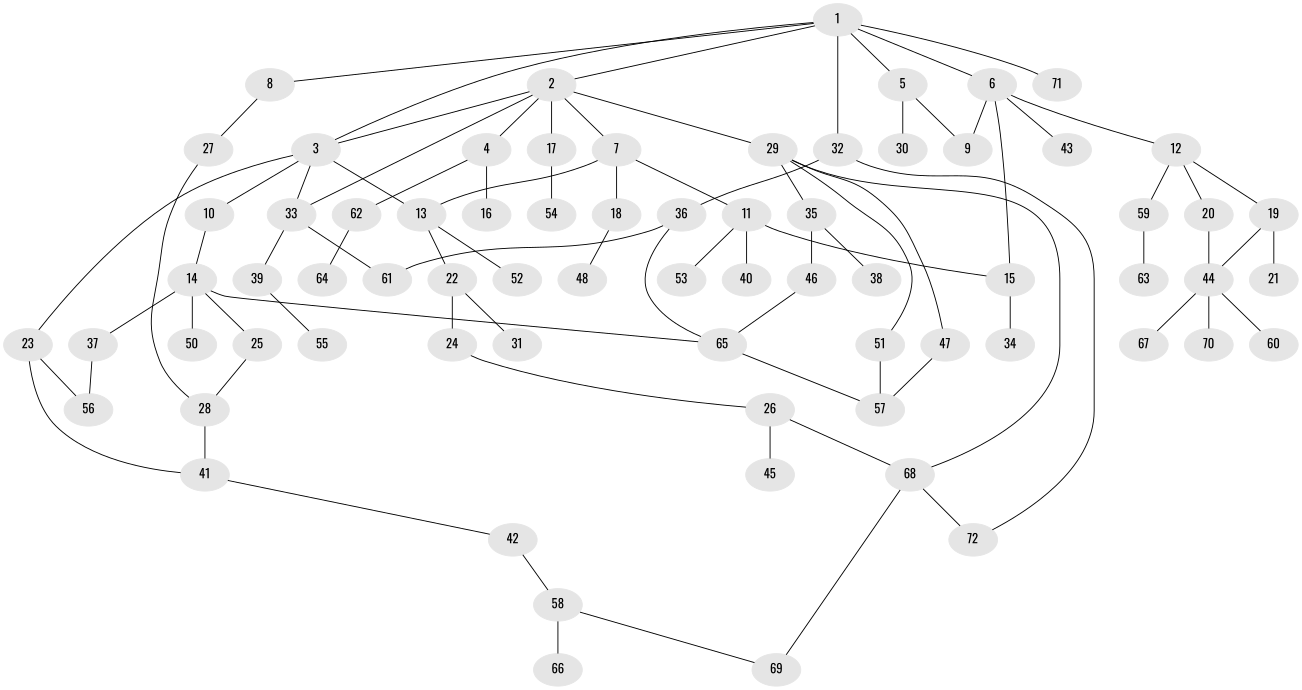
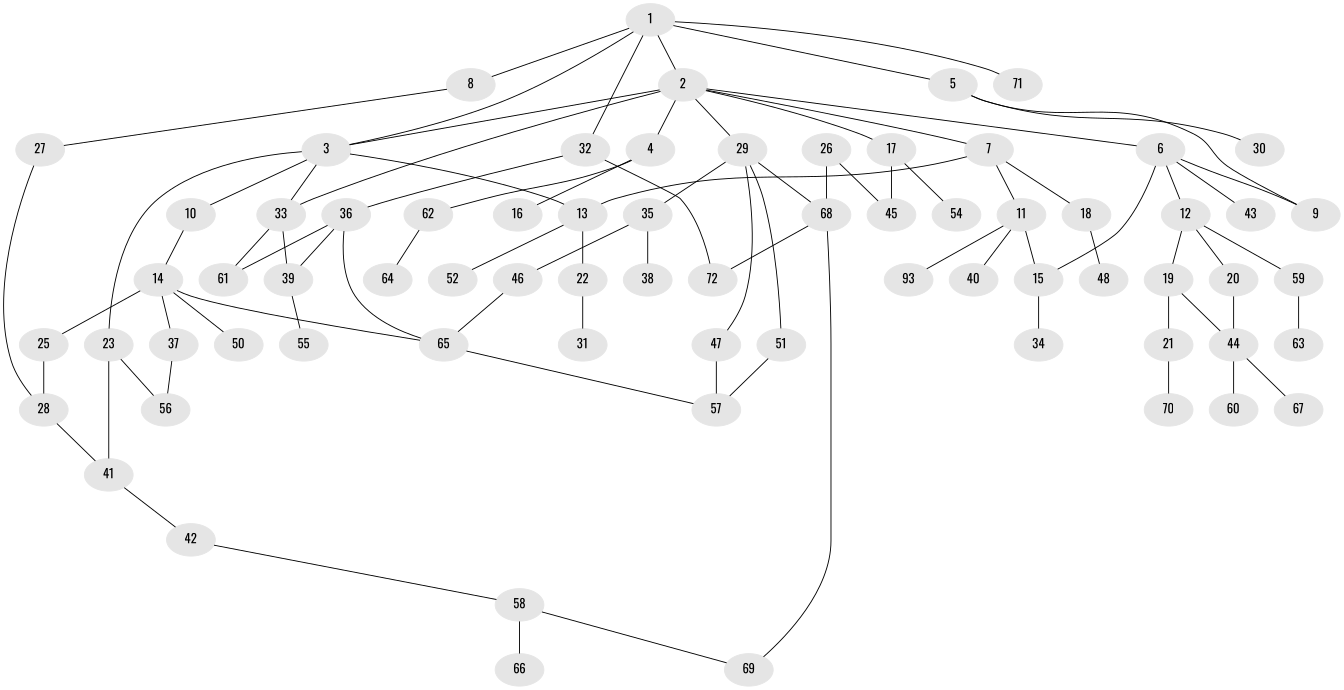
edge "1" -- "6": now "2" -- "6"
edge "17" -- "45": added
edge "36" -- "39": added
node "53": label "53" -> "93"
edge "44" -- "70": now "21" -- "70"
node "24": removed
